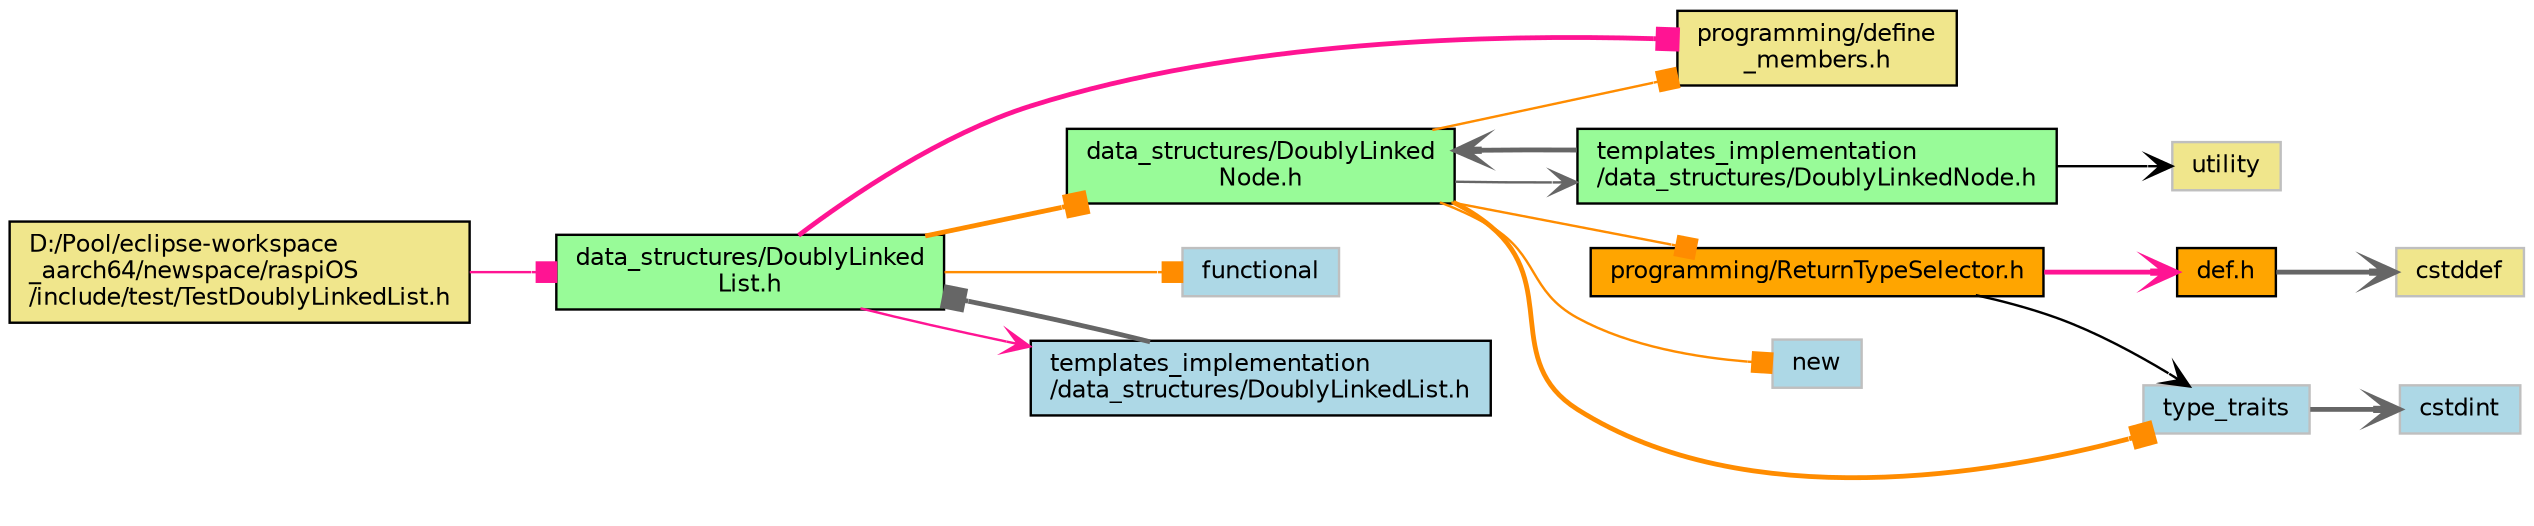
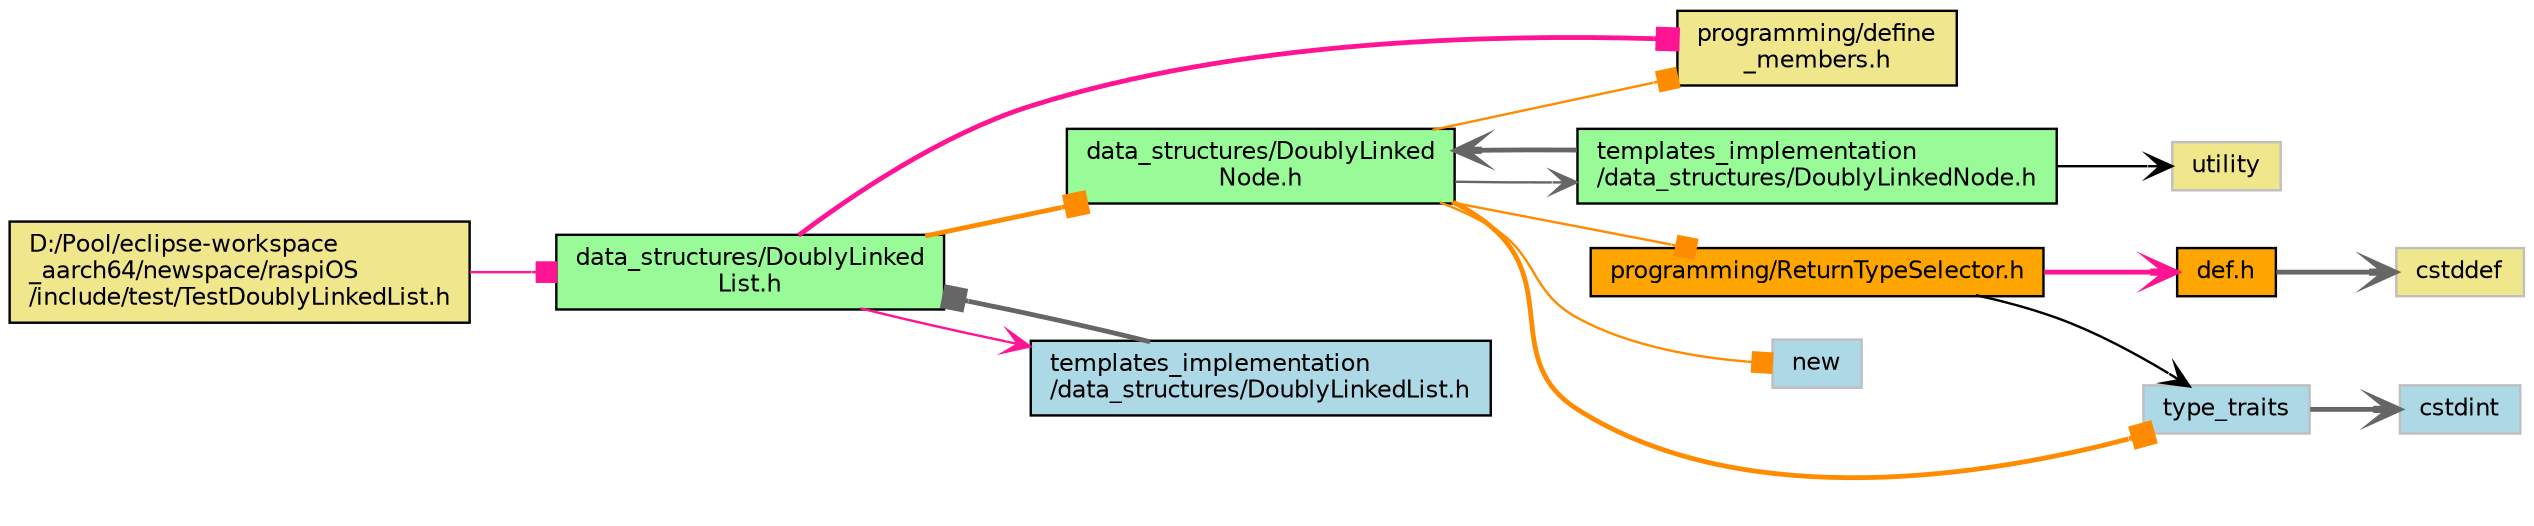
node "functional": removed
